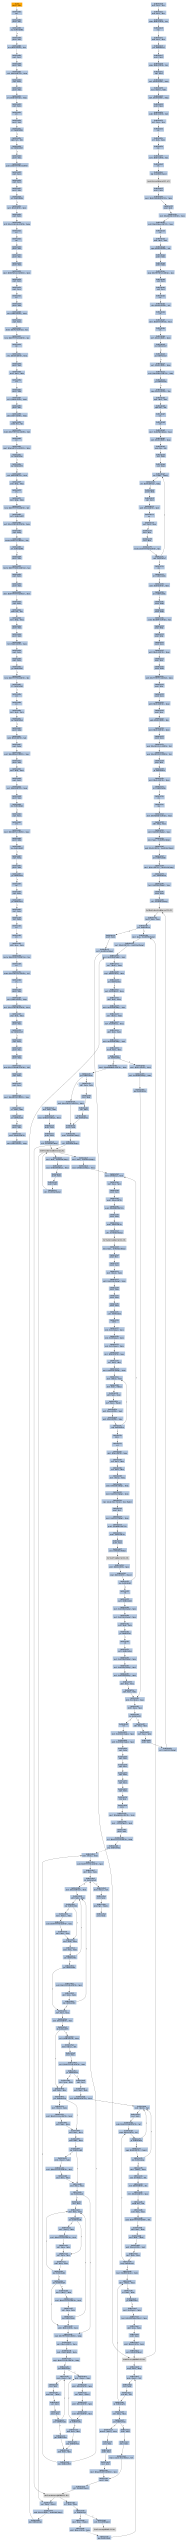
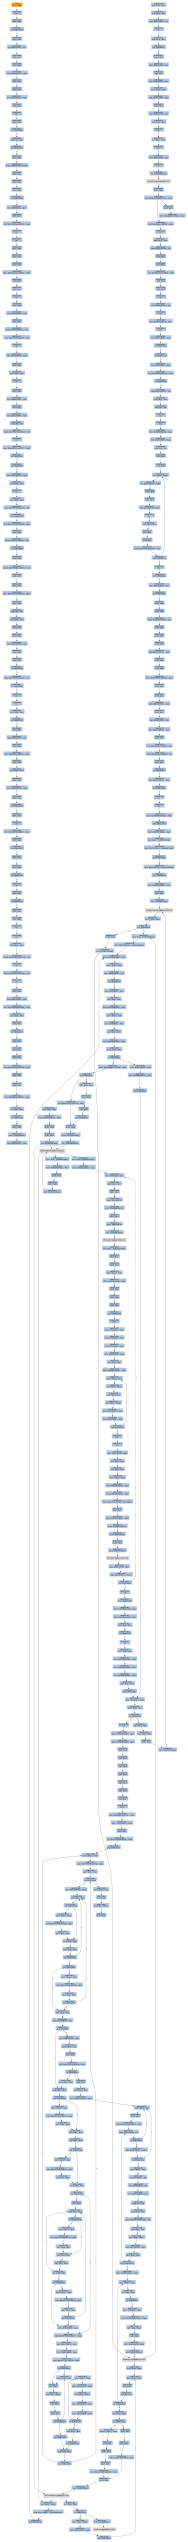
edge "0x0041619a movl $0x4022b2<UINT32>, %ecx" -> "0x0041619f subl $0x4020ec<UINT32>, %ecx": now "0x00416194 movl $0x3f1b3e36<UINT32>, %edx" -> "0x0041619f subl $0x4020ec<UINT32>, %ecx"
node "0x004149d3 movl (%esi), %ebx": added
edge "0x00414a3b jbe 0x00414a4c" -> "0x00414a4c movl (%edx), %eax": now "0x00414a3b jbe 0x00414a4c" -> "0x00414a3f incl %edx"
